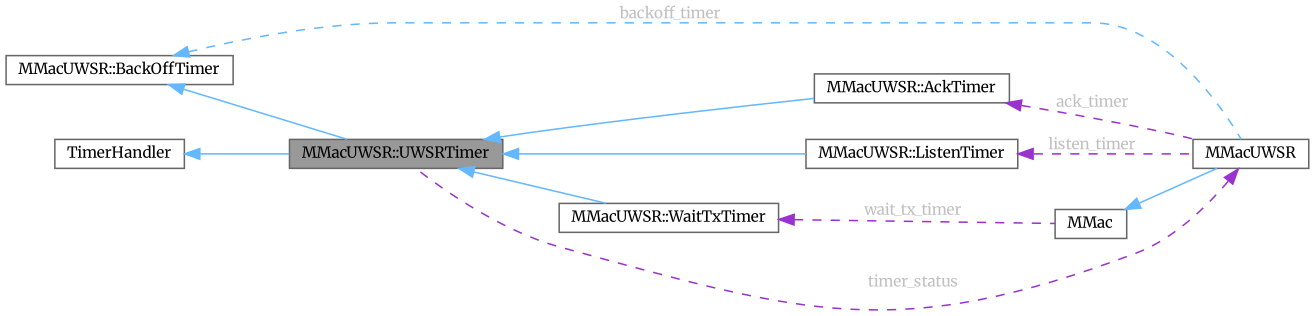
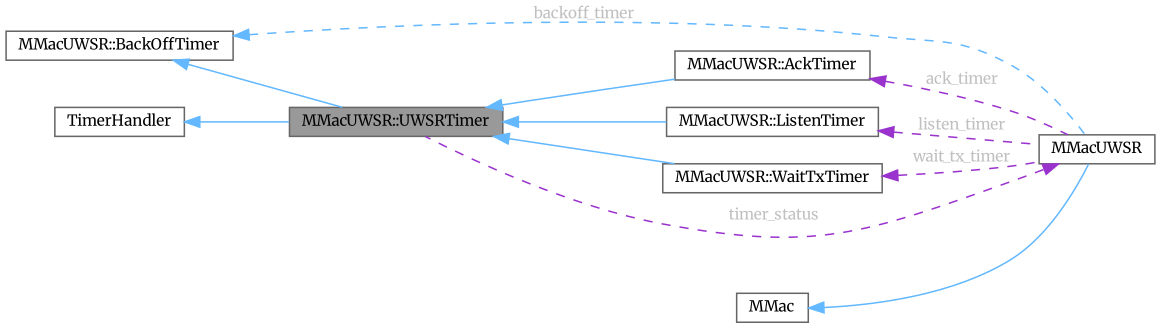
edge "MMac" -> "MMacUWSR::WaitTxTimer": now "MMacUWSR" -> "MMacUWSR::WaitTxTimer"
